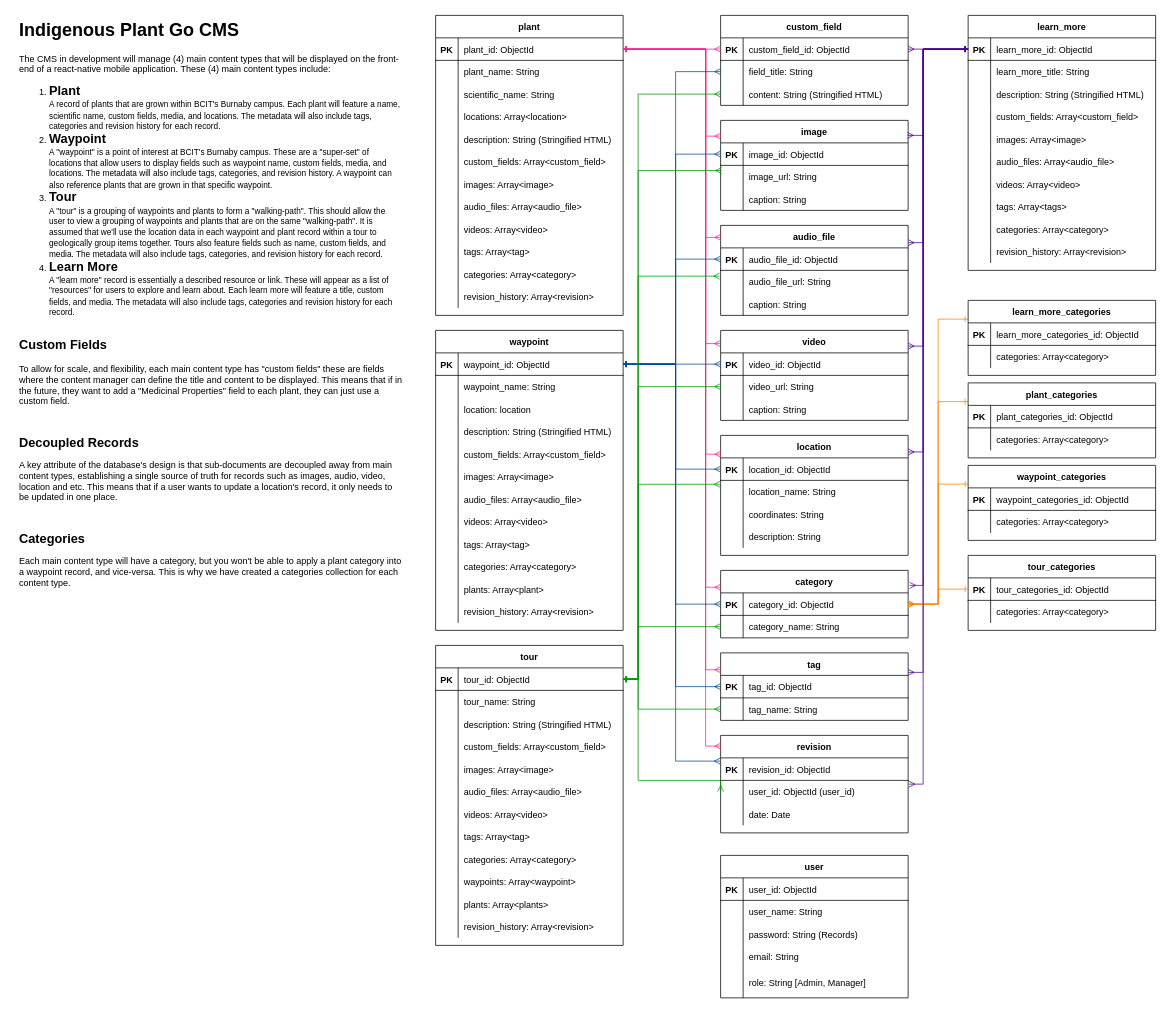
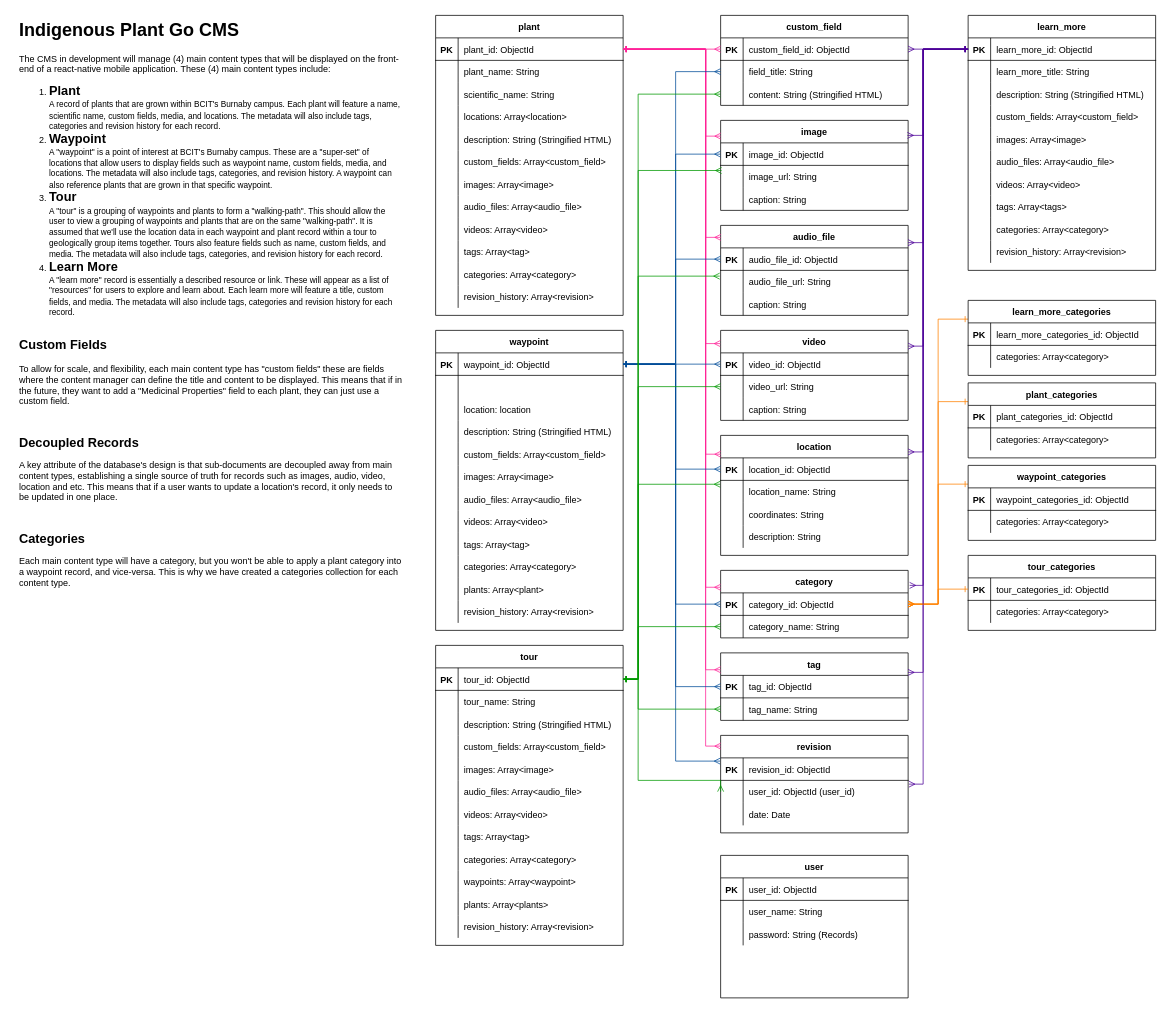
node "waypoint_name: String": removed
node "email: String": removed
node "role: String [Admin, Manager]": removed
